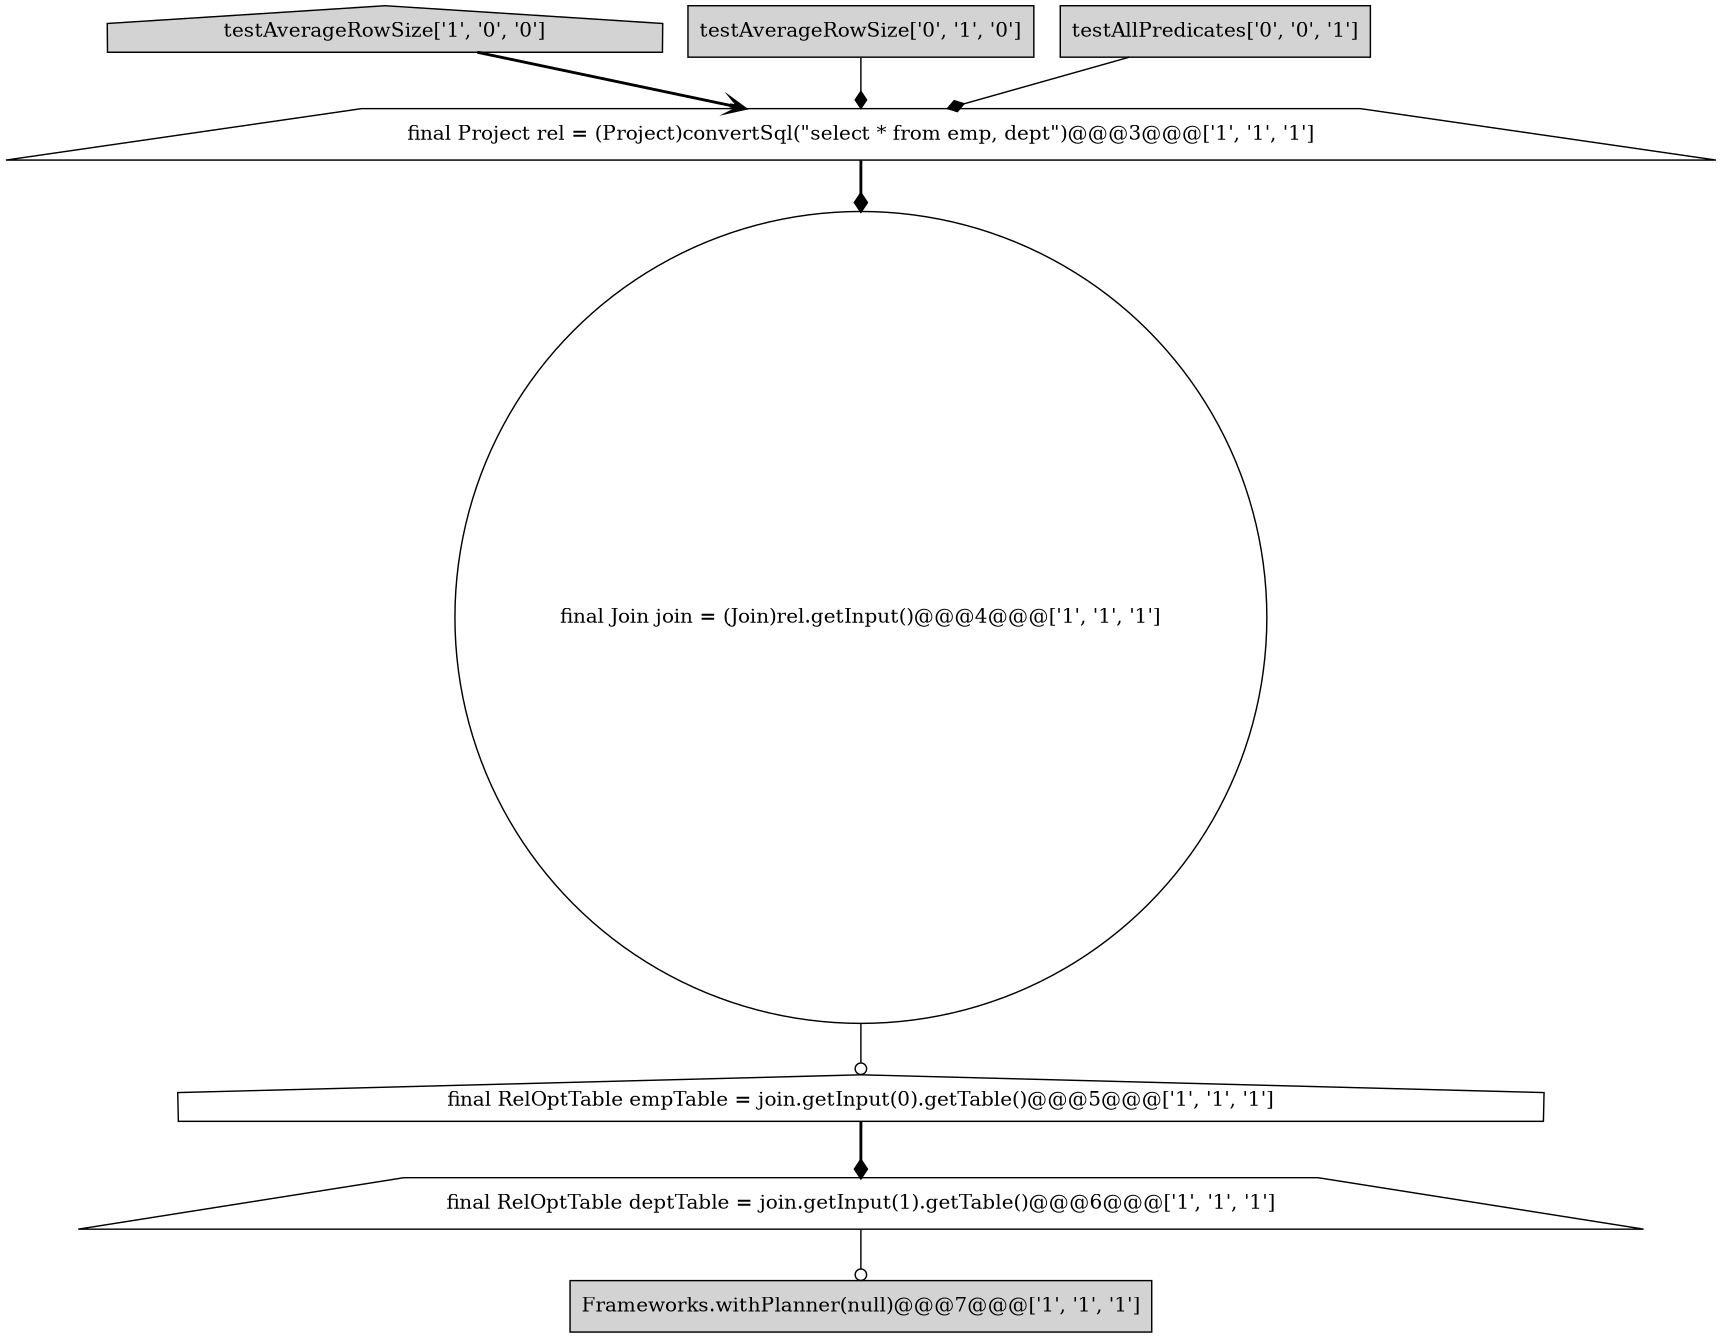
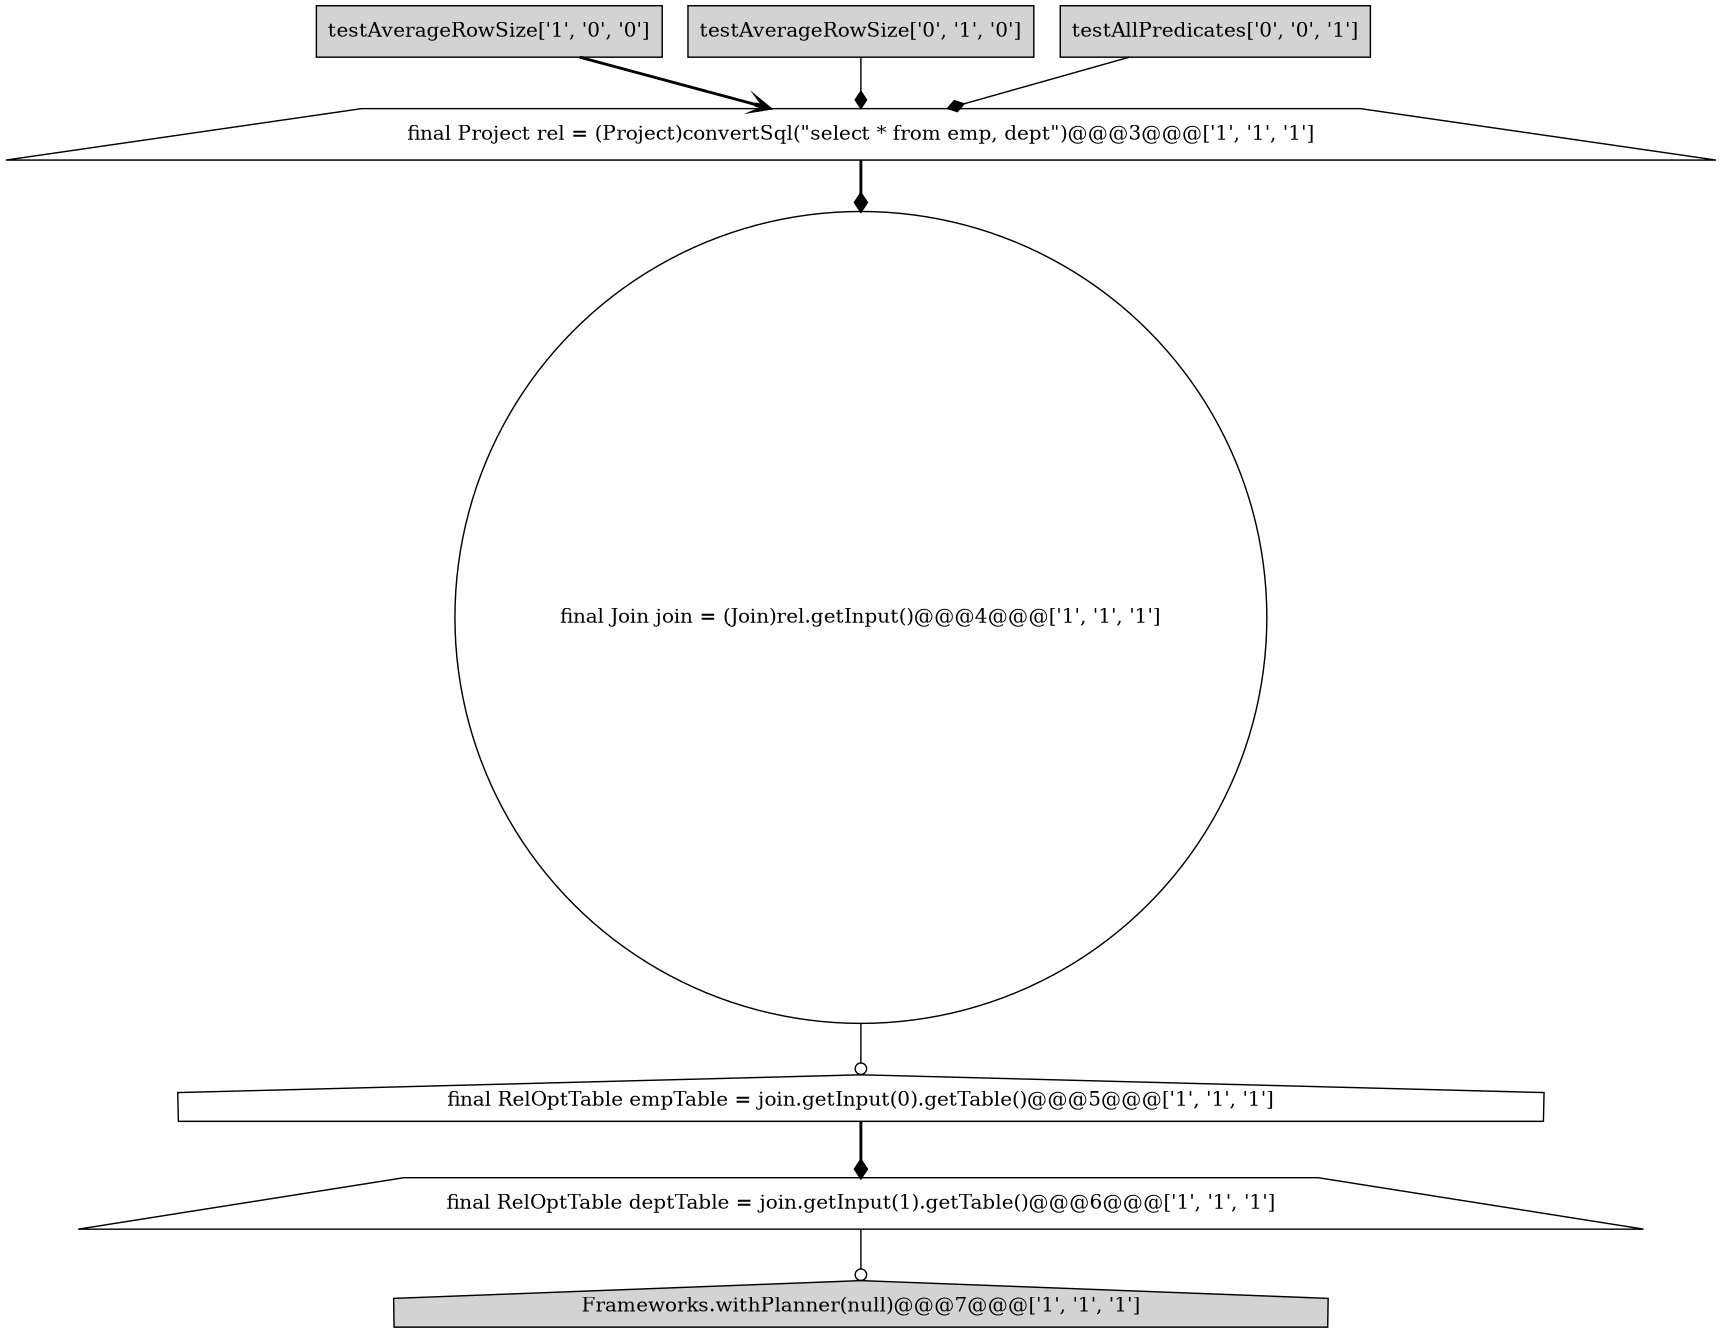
node "testAverageRowSize['1', '0', '0']": shape house -> box
node "Frameworks.withPlanner(null)@@@7@@@['1', '1', '1']": shape box -> house
